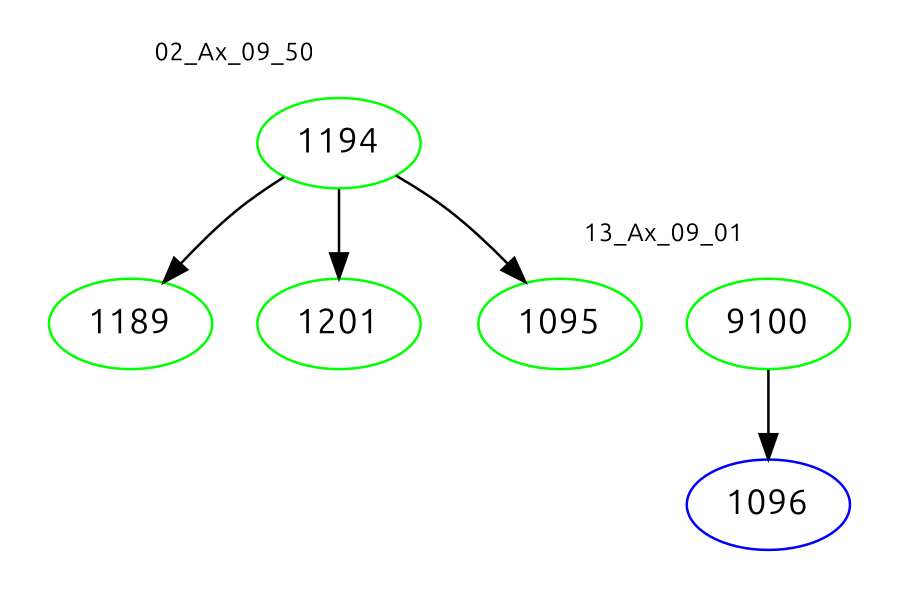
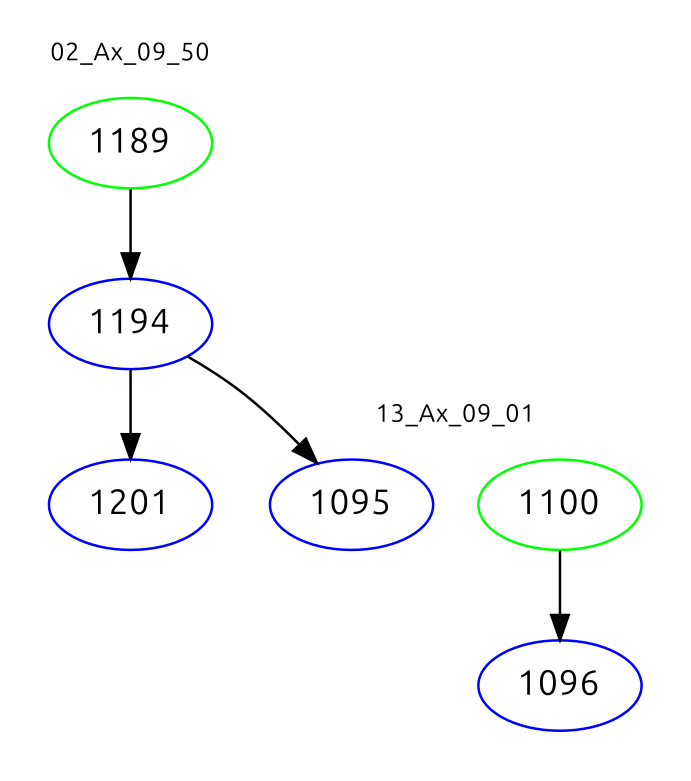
node "1194": color green -> blue
edge "1194" -> "1189": reversed
node "1201": color green -> blue
node "1095": color green -> blue
node "9100": label "9100" -> "1100"
